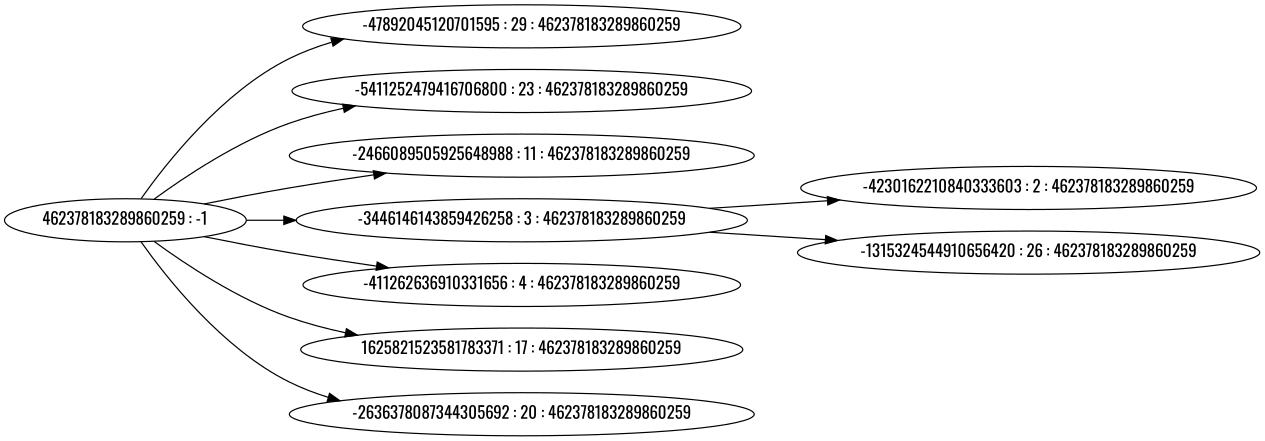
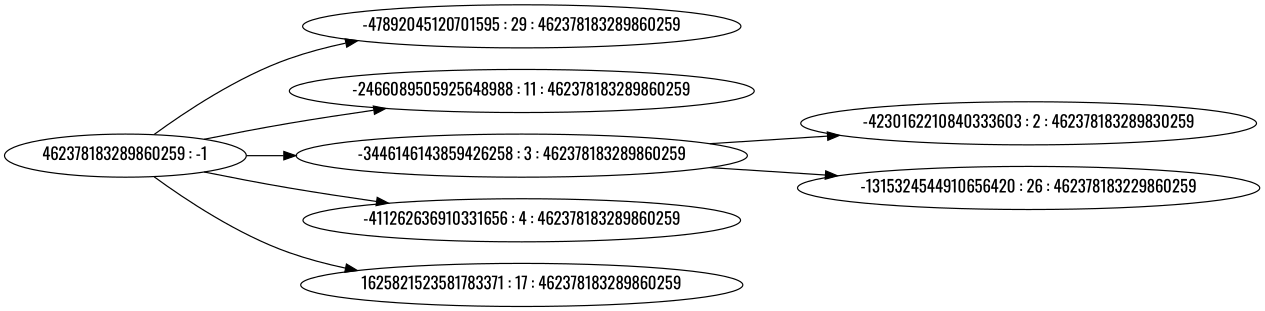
node "-5411252479416706800 : 23 : 462378183289860259": removed
node "-4230162210840333603 : 2 : 462378183289860259": label "-4230162210840333603 : 2 : 462378183289860259" -> "-4230162210840333603 : 2 : 462378183289830259"
node "-1315324544910656420 : 26 : 462378183289860259": label "-1315324544910656420 : 26 : 462378183289860259" -> "-1315324544910656420 : 26 : 462378183229860259"
node "-2636378087344305692 : 20 : 462378183289860259": removed
